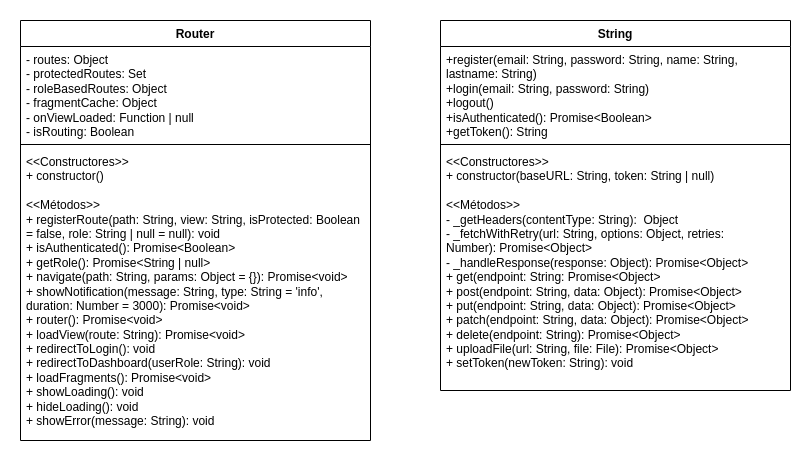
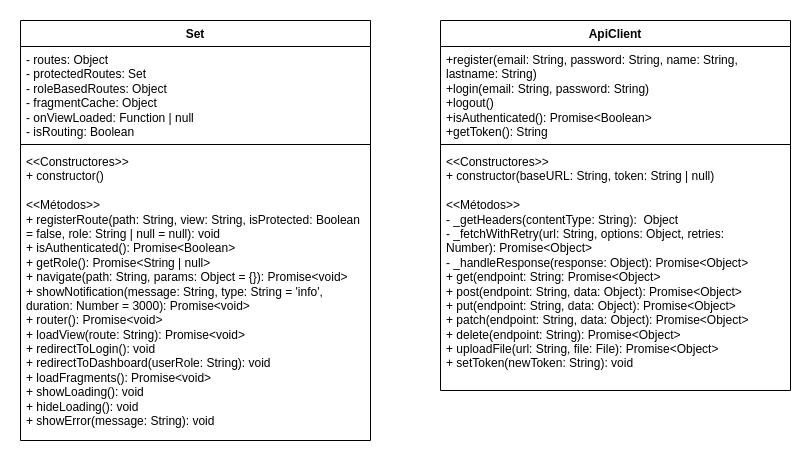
node "Router": label "Router" -> "Set"
node "String": label "String" -> "ApiClient"
